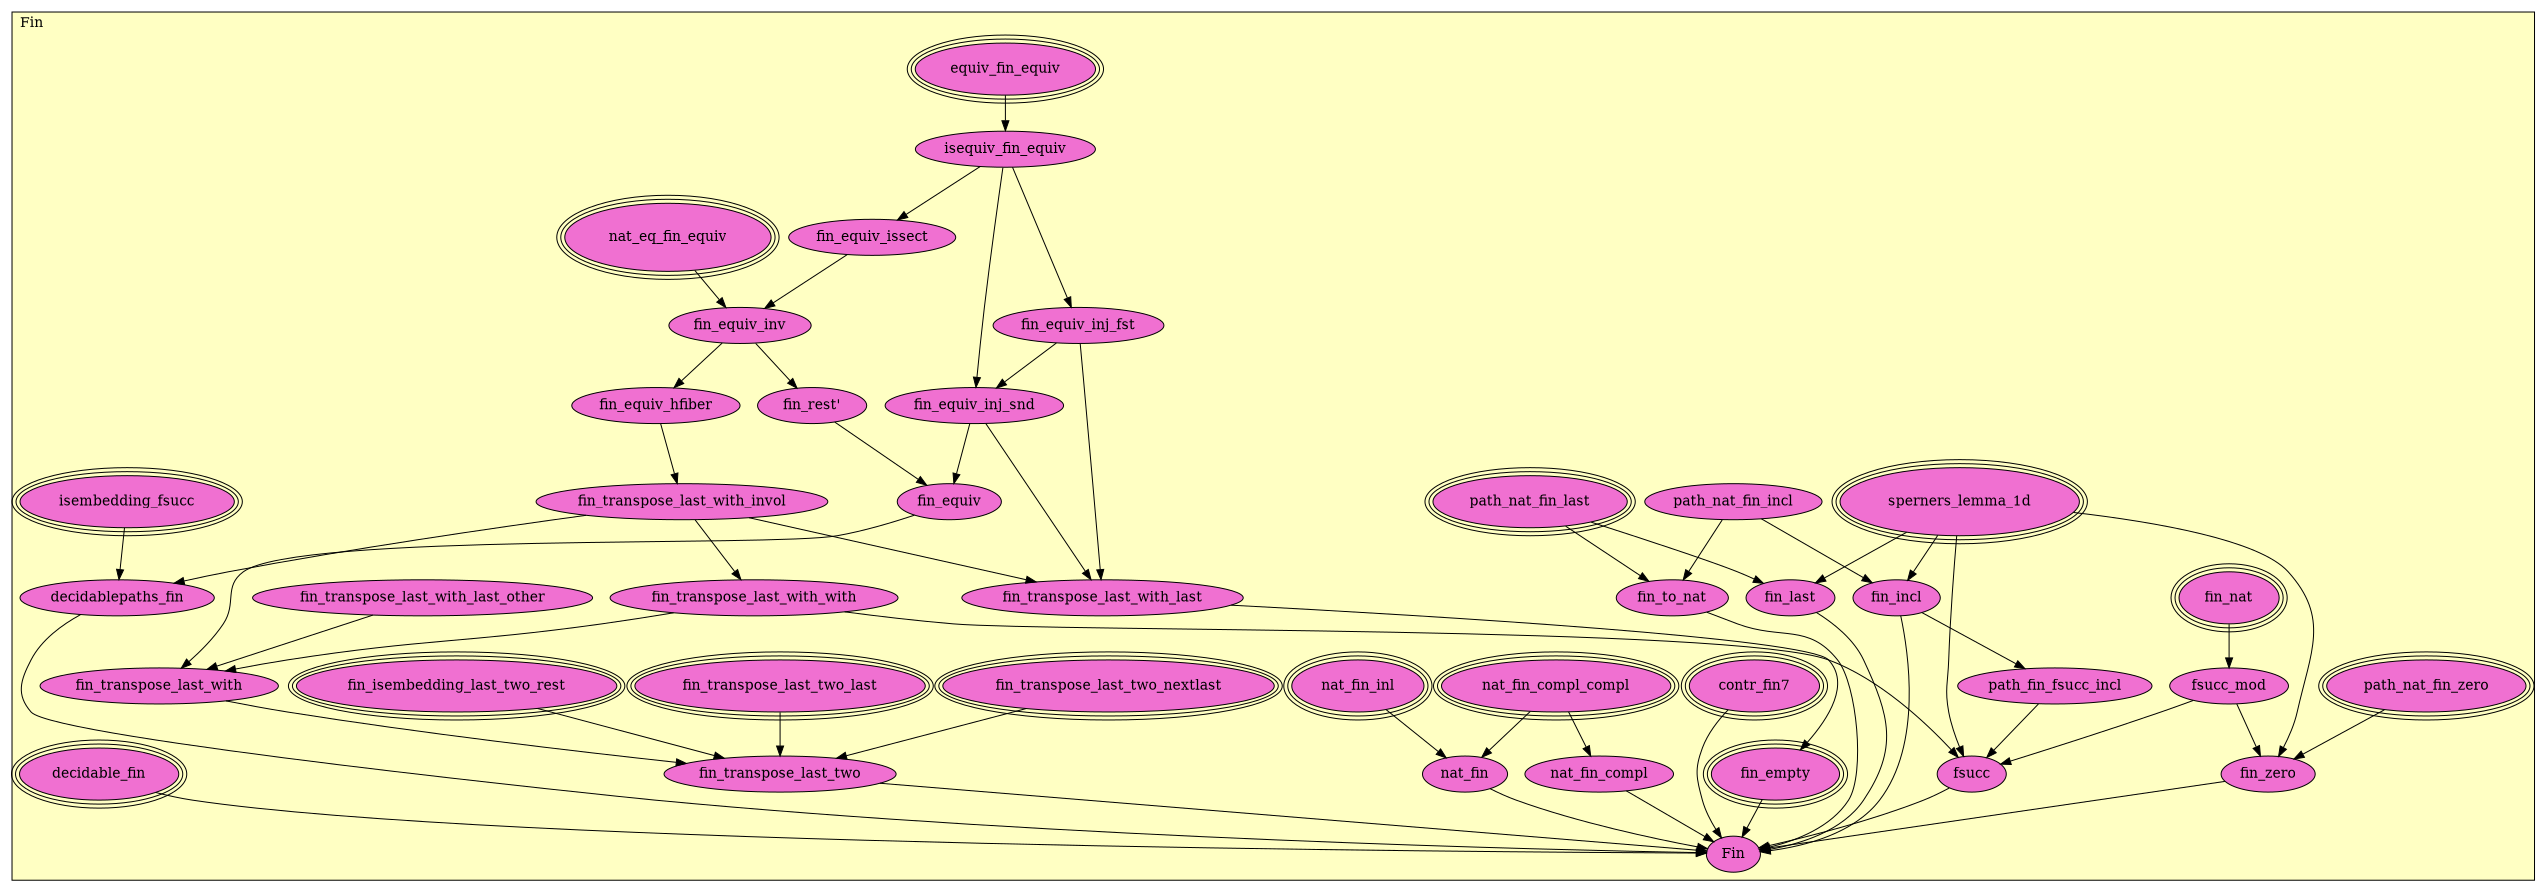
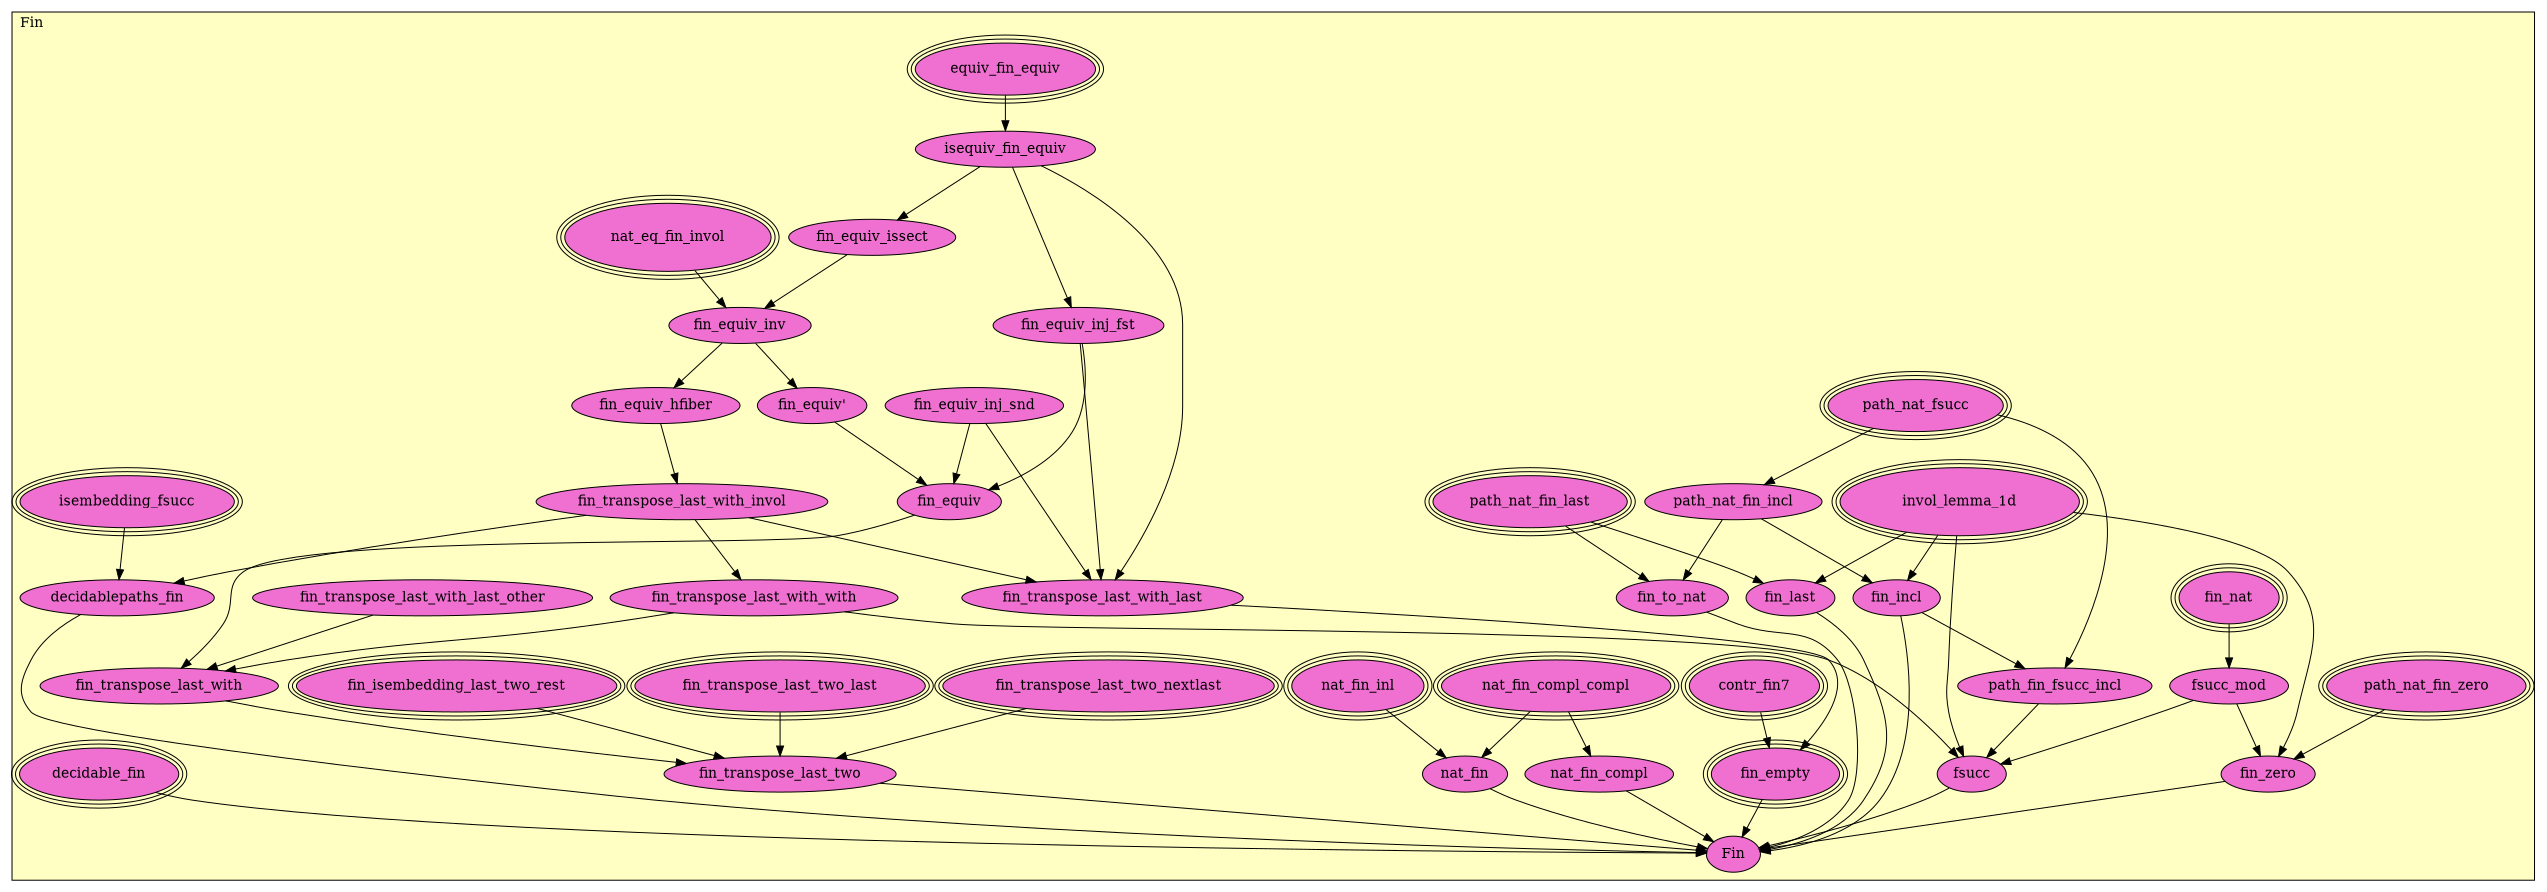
node "nat_eq_fin_equiv": label "nat_eq_fin_equiv" -> "nat_eq_fin_invol"
edge "isequiv_fin_equiv" -> "fin_equiv_inj_snd": now "isequiv_fin_equiv" -> "fin_transpose_last_with_last"
edge "fin_equiv_inj_fst" -> "fin_equiv_inj_snd": now "fin_equiv_inj_fst" -> "fin_equiv"
node "fin_rest'": label "fin_rest'" -> "fin_equiv'"
node "path_nat_fsucc": added
node "sperners_lemma_1d": label "sperners_lemma_1d" -> "invol_lemma_1d"
edge "contr_fin7" -> "Fin": now "contr_fin7" -> "fin_empty"
